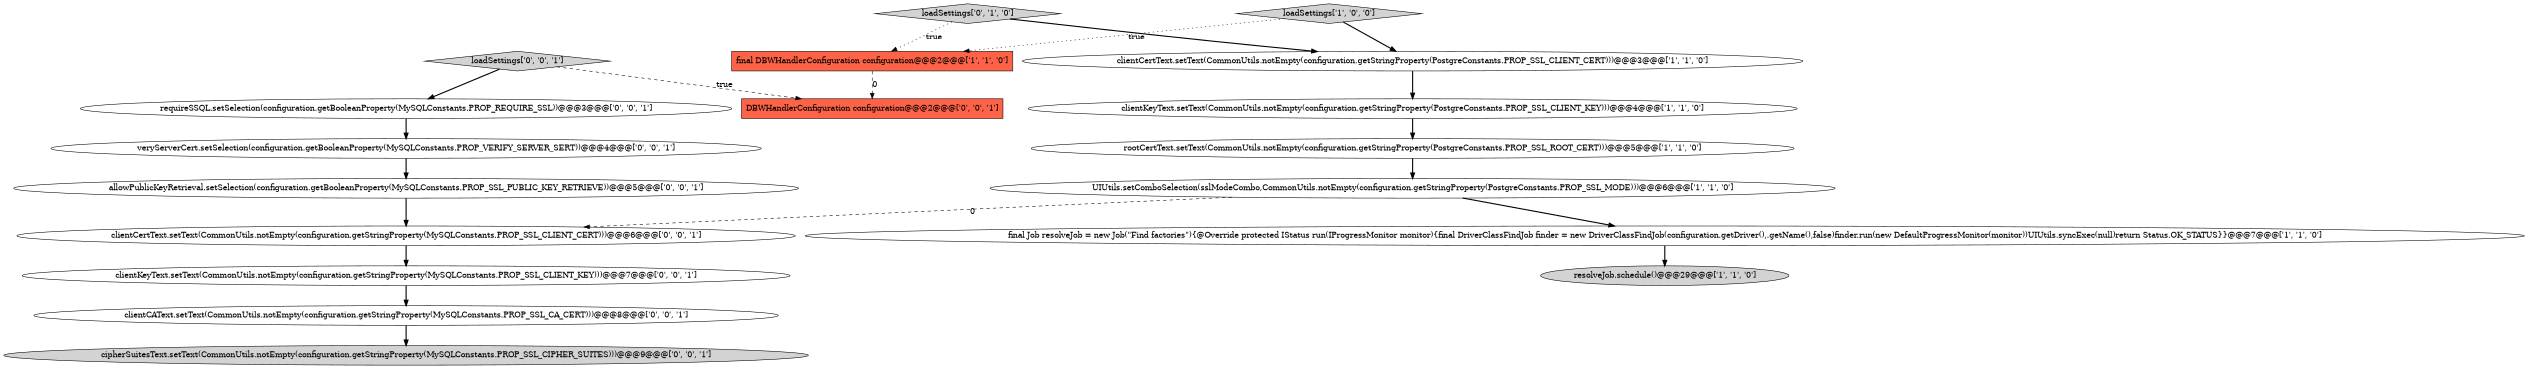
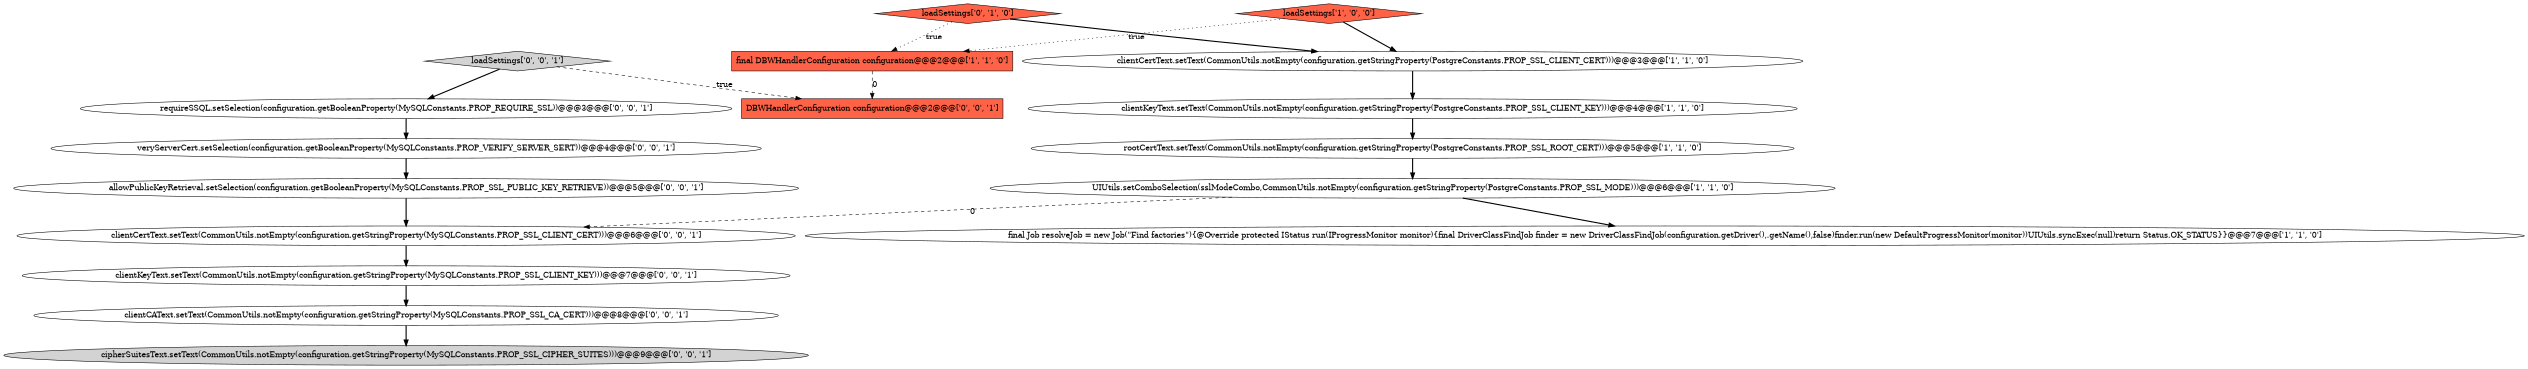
node "loadSettings['0', '1', '0']": fillcolor lightgray -> tomato
node "loadSettings['1', '0', '0']": fillcolor lightgray -> tomato
node "resolveJob.schedule()@@@29@@@['1', '1', '0']": removed
